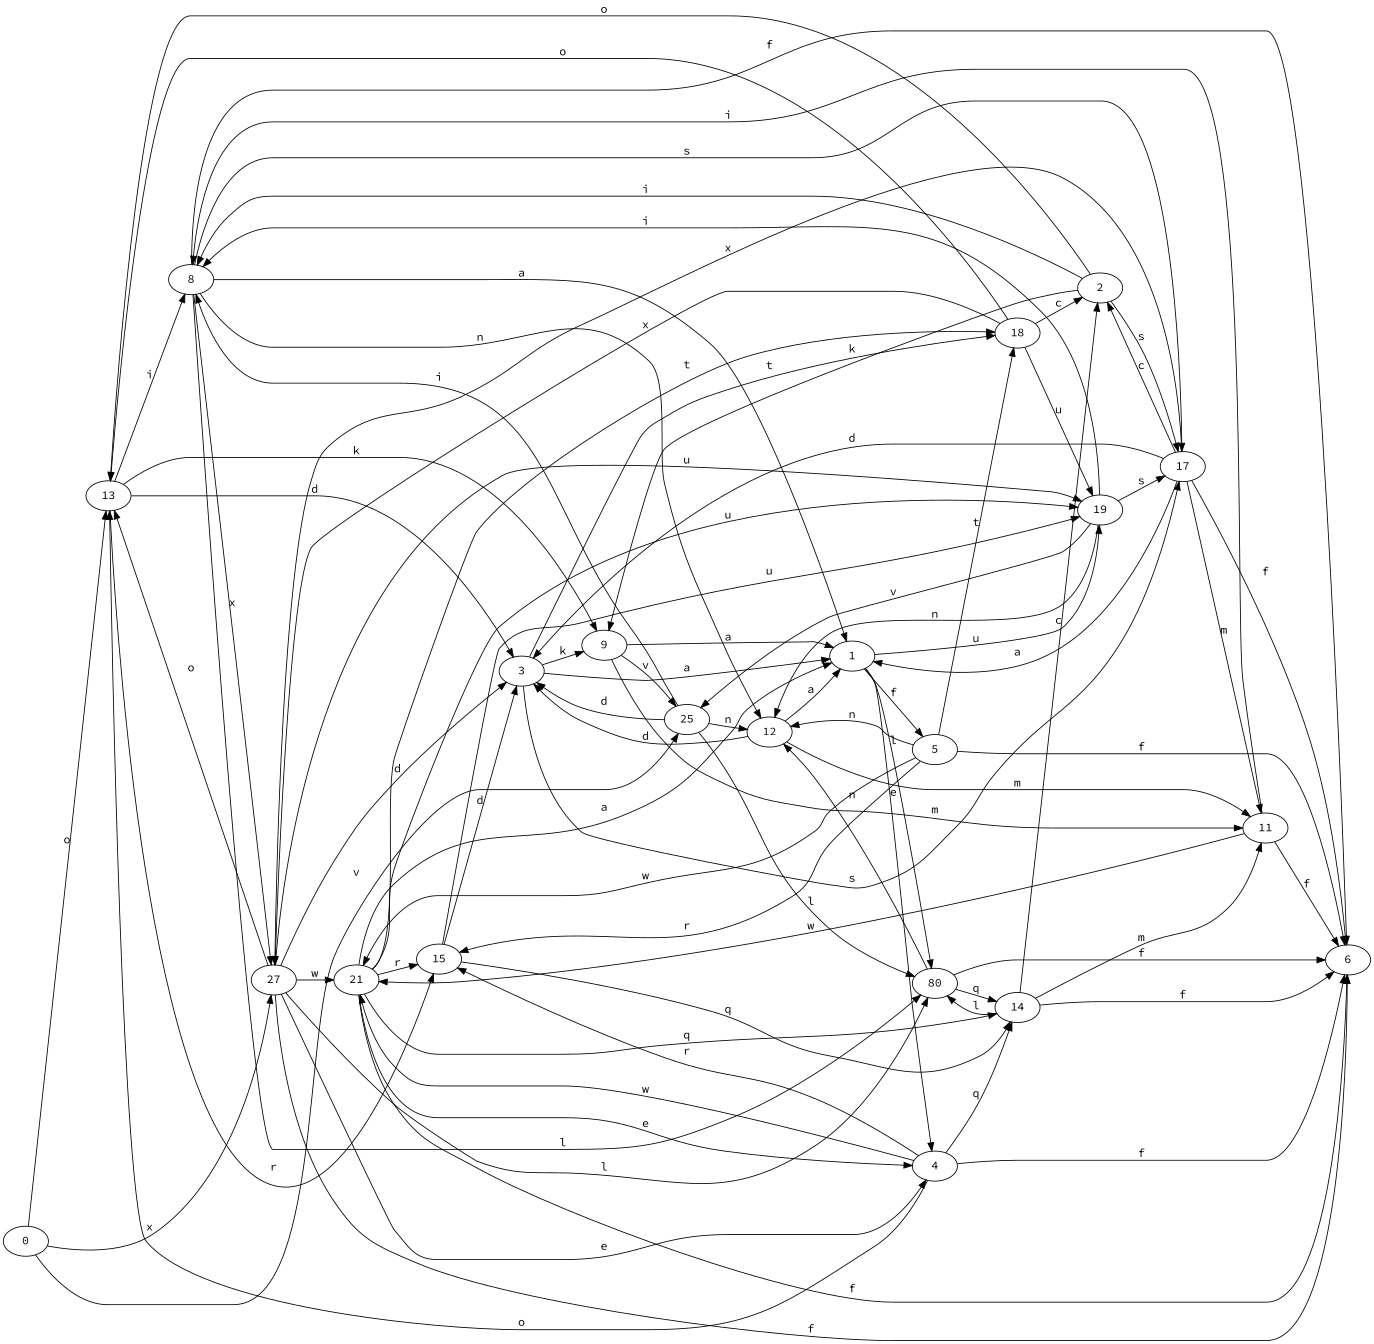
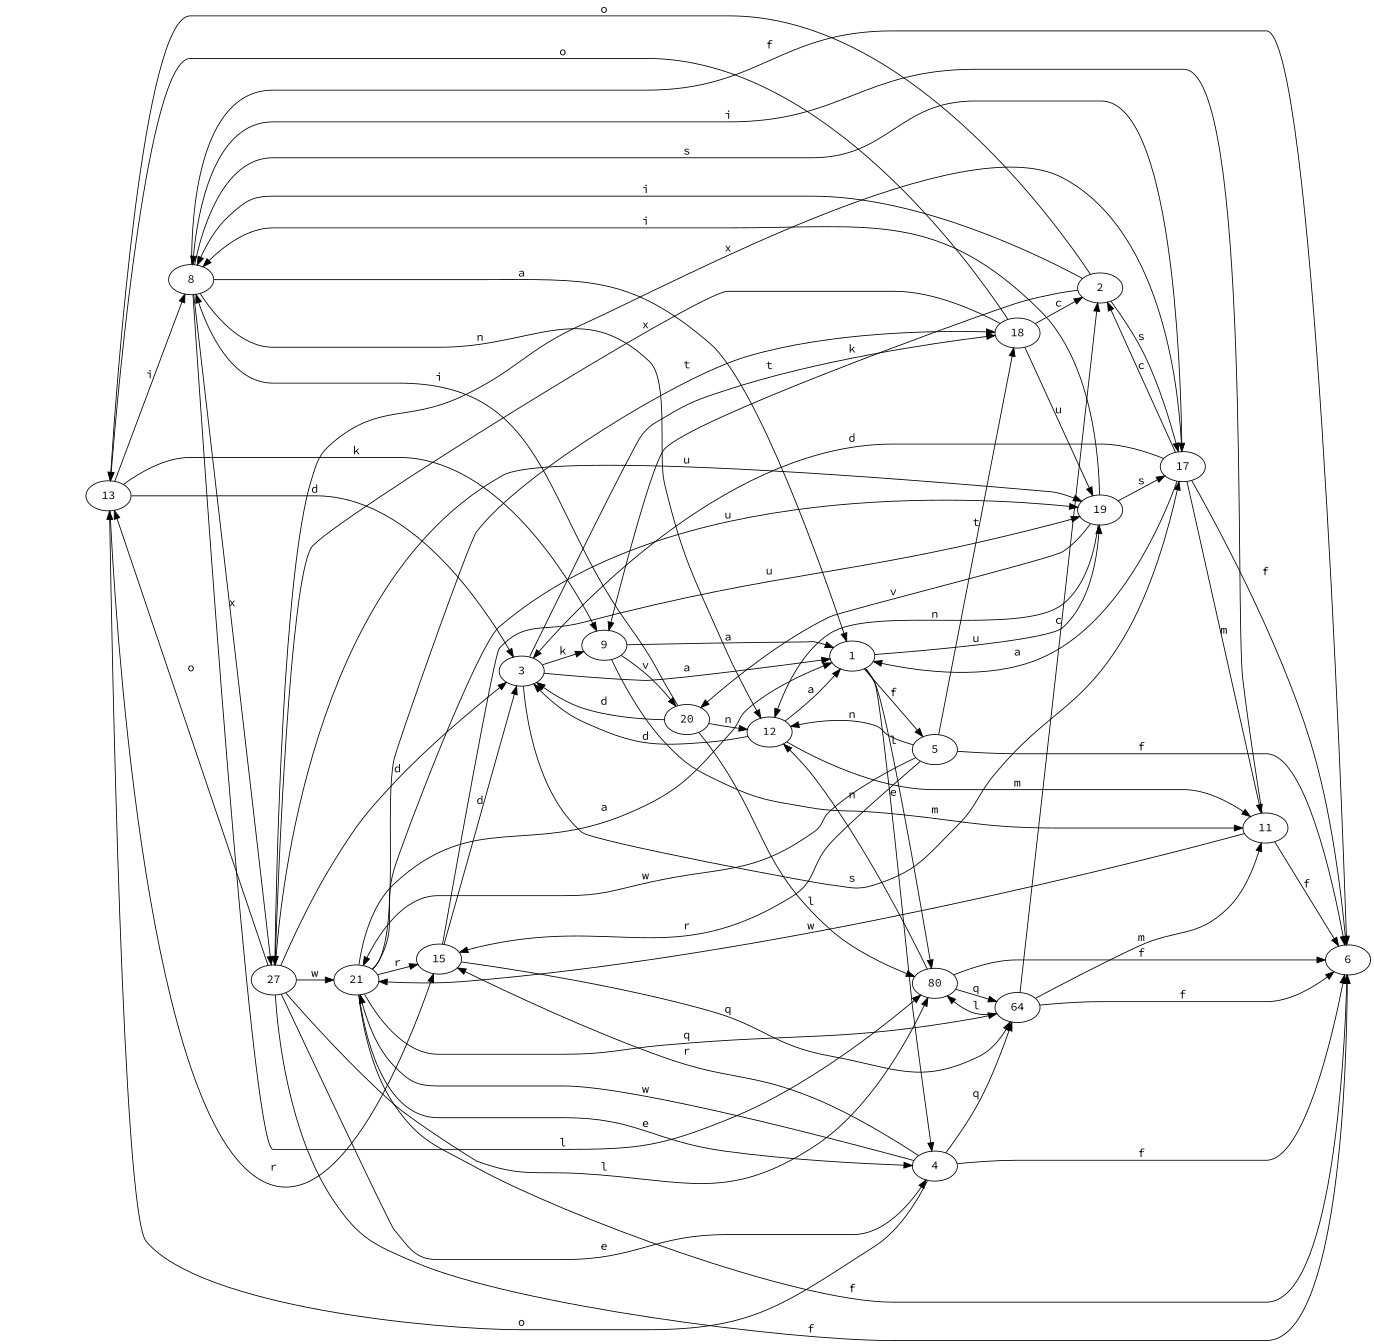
node "25": label "25" -> "20"
node "14": label "14" -> "64"
node "0": removed
